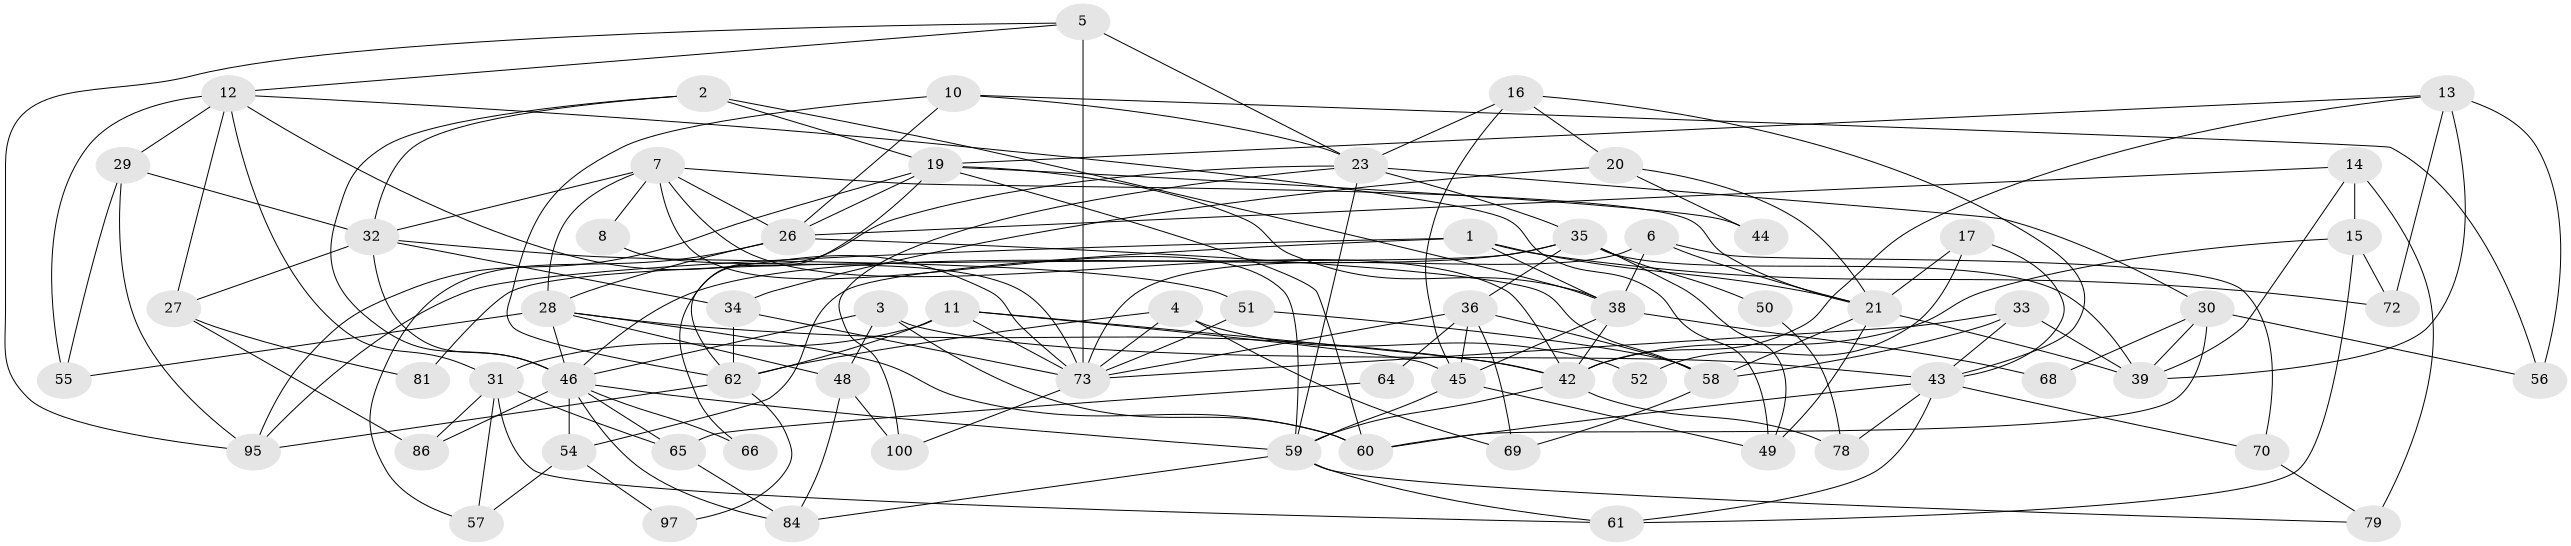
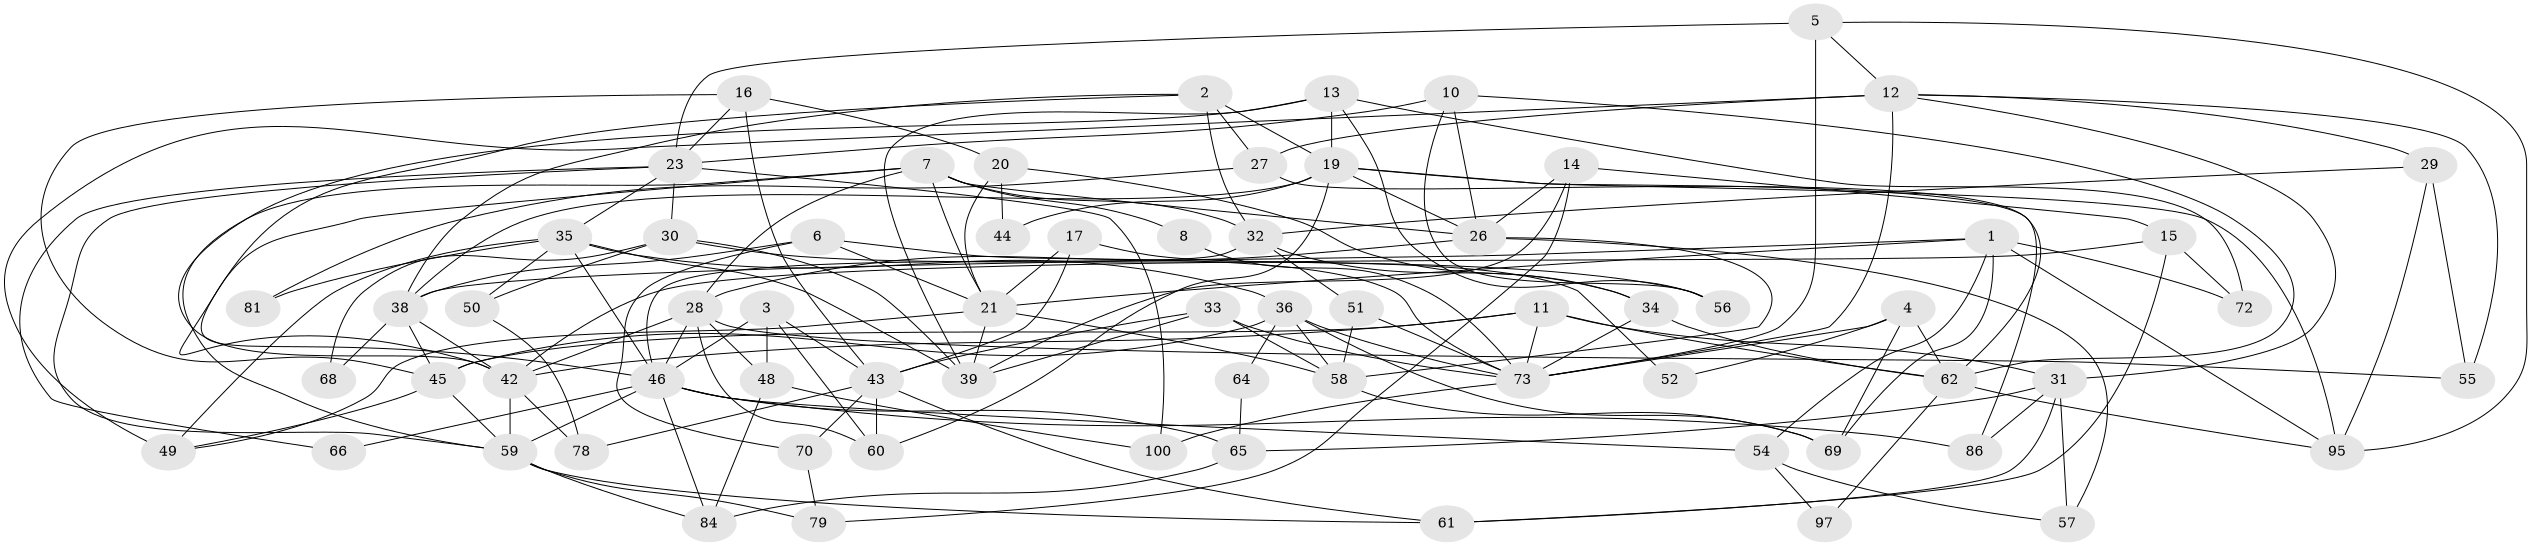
edge "32" -- "27": now "2" -- "27"
edge "1" -- "69": added
edge "30" -- "60": now "30" -- "50"
